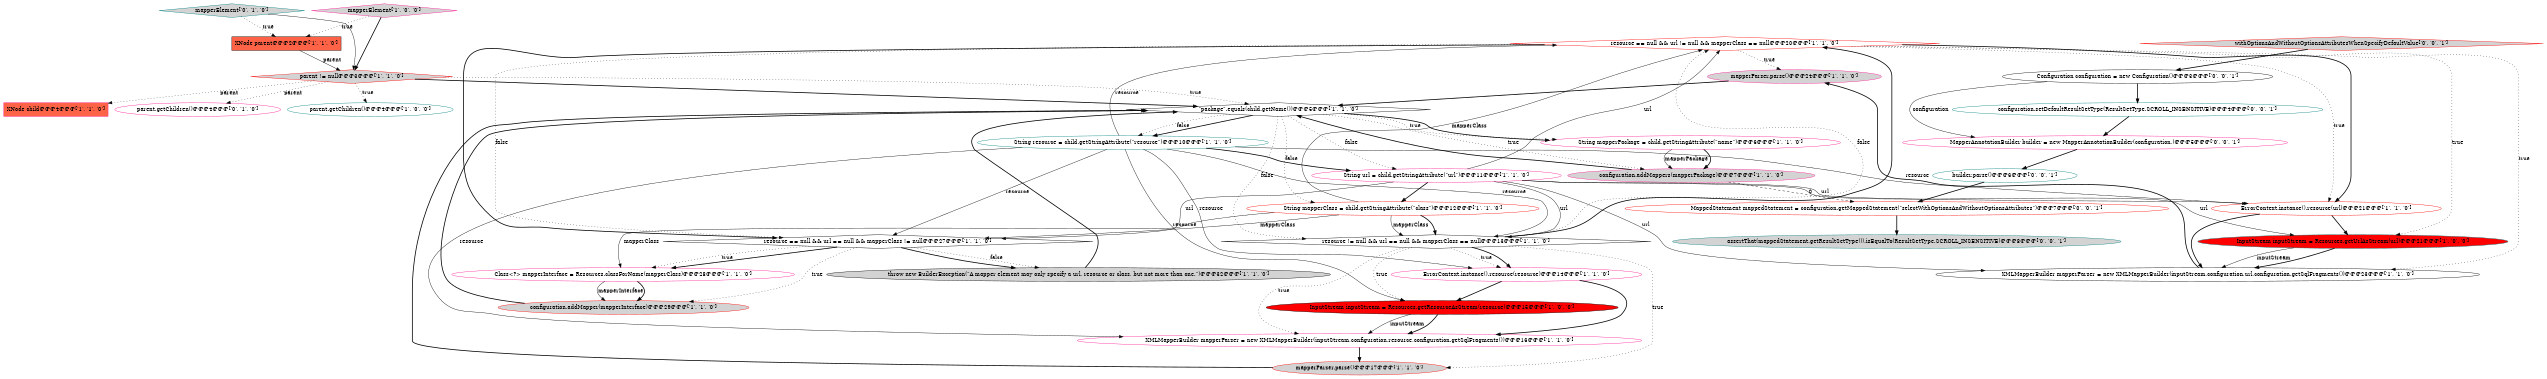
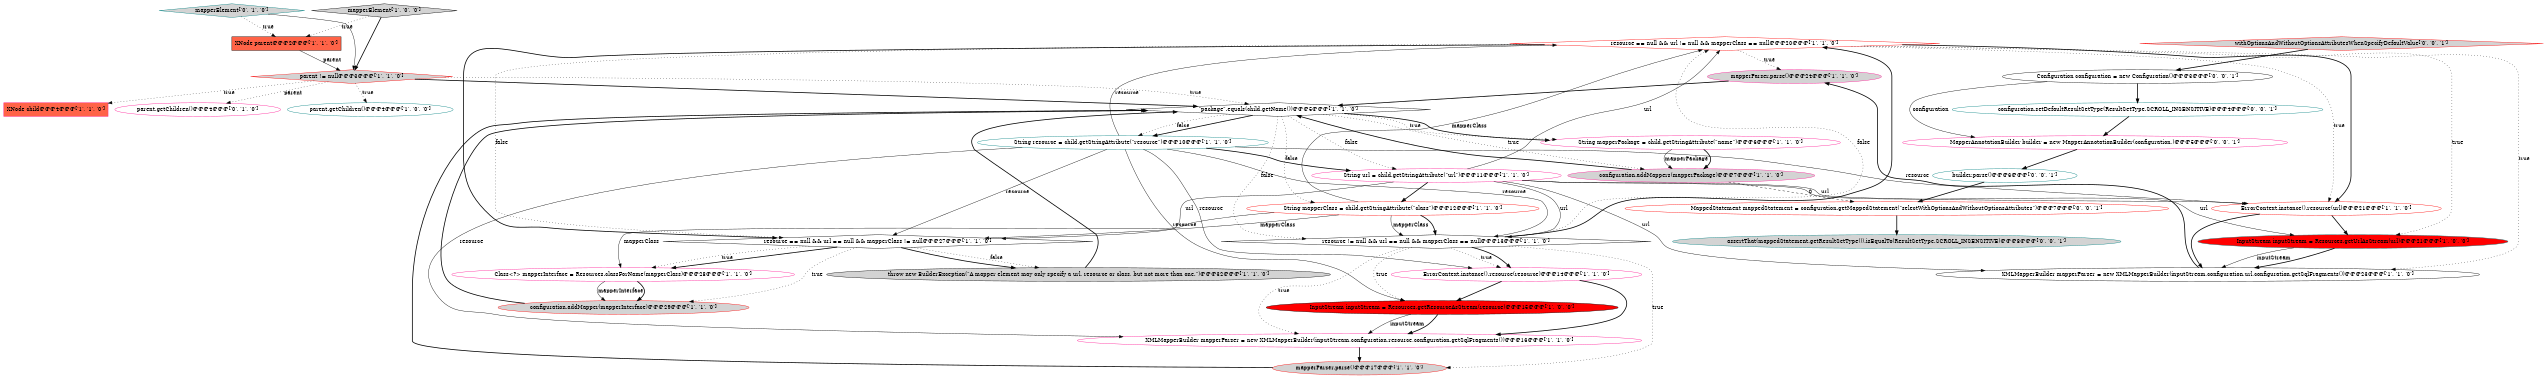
node "mapperElement['1', '0', '0']": color deeppink -> black
edge "parent != null@@@3@@@['1', '1', '0']" -> "XNode child@@@4@@@['1', '1', '0']": label "parent" -> "true"
